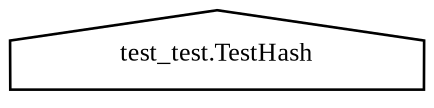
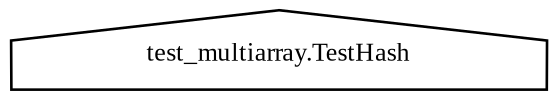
node "test_test.TestHash": label "test_test.TestHash" -> "test_multiarray.TestHash"
